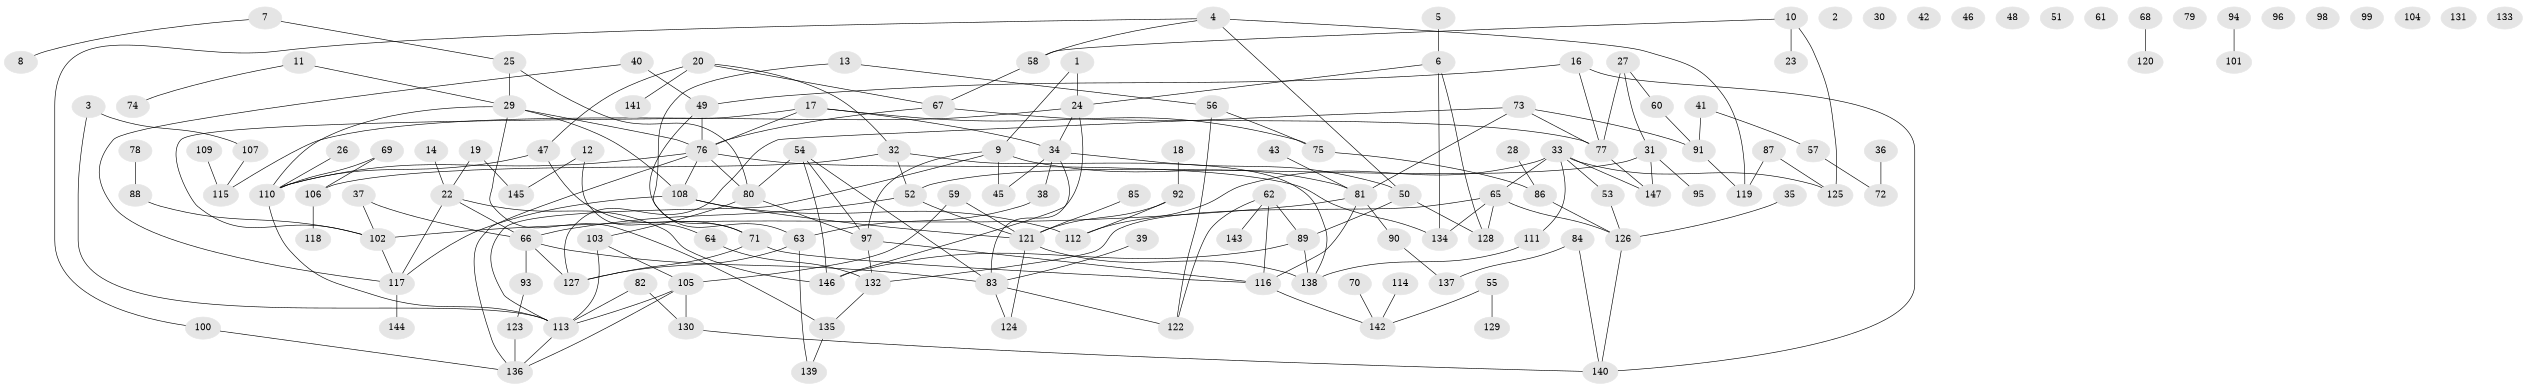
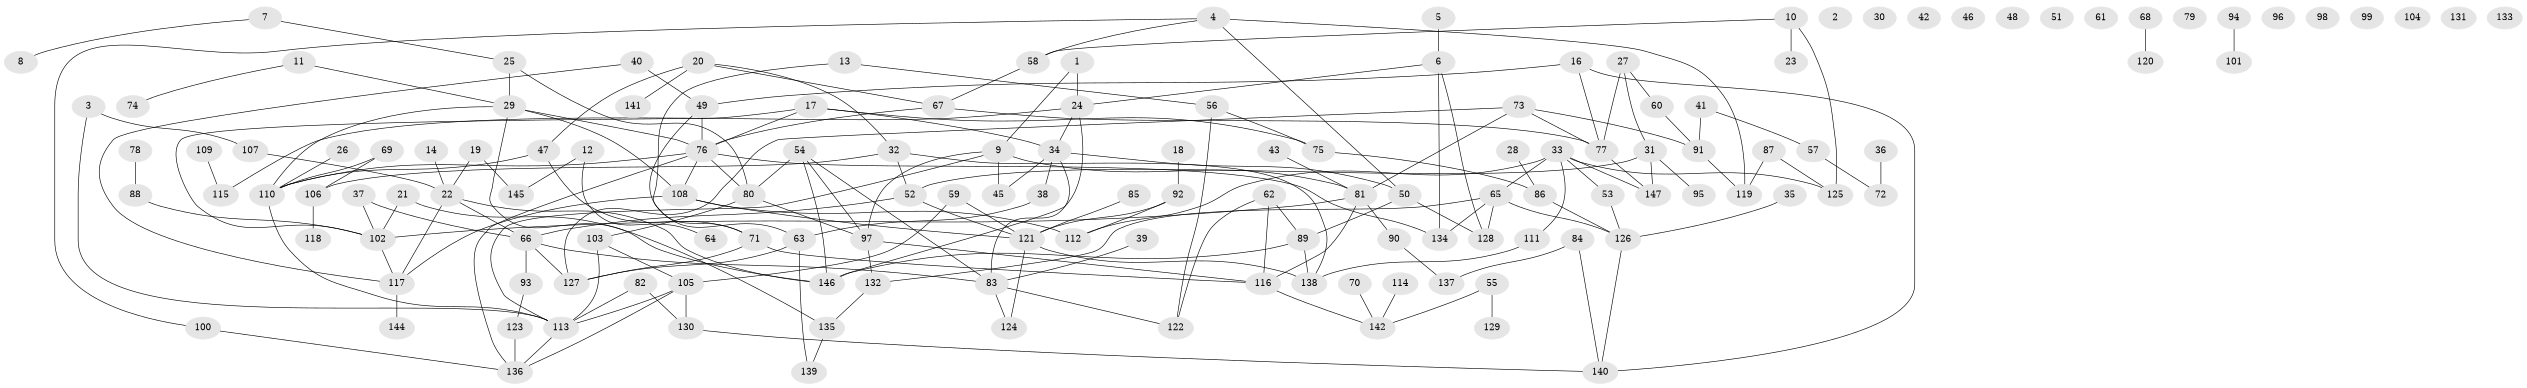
edge "107" -- "115": now "107" -- "22"
node "21": added
node "143": removed
edge "64" -- "132": removed
